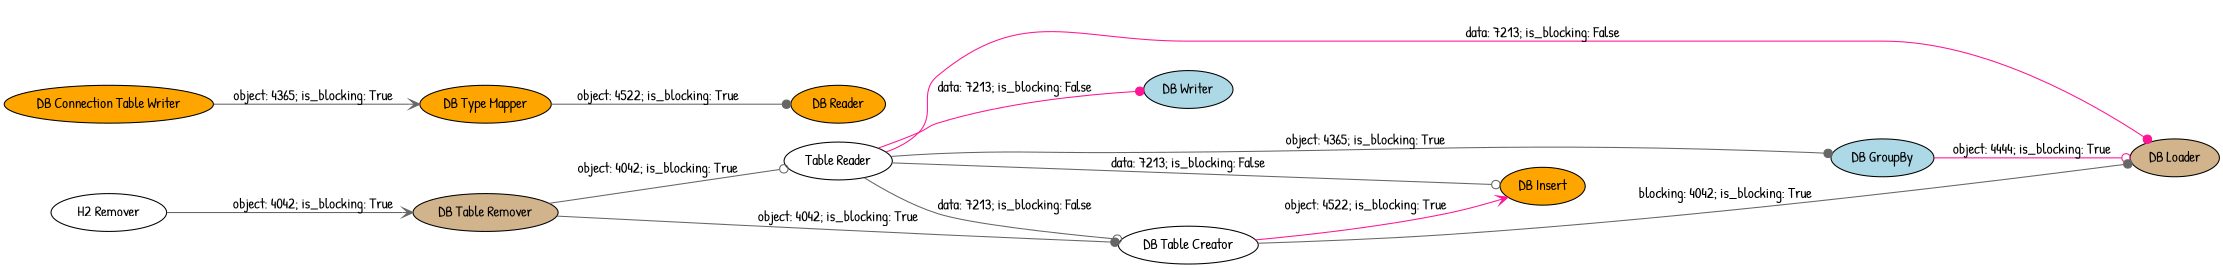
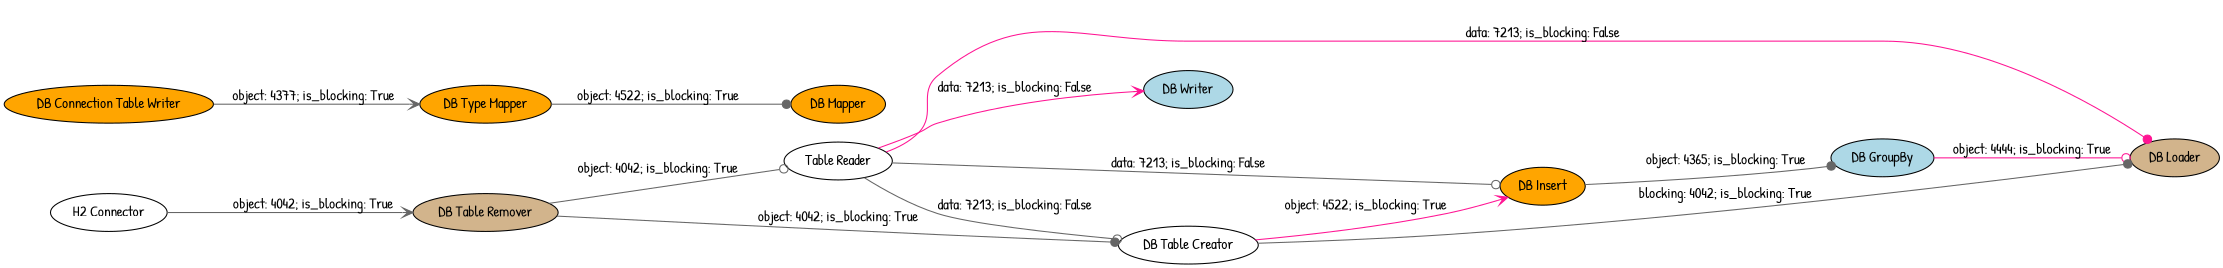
edge "DB Connection Table Writer" -> "DB Type Mapper": label "object: 4365; is_blocking: True" -> "object: 4377; is_blocking: True"
node "DB Reader": label "DB Reader" -> "DB Mapper"
edge "Table Reader" -> "DB Writer": arrowhead dot -> vee
edge "Table Reader" -> "DB GroupBy": now "DB Insert" -> "DB GroupBy"
node "H2 Remover": label "H2 Remover" -> "H2 Connector"
